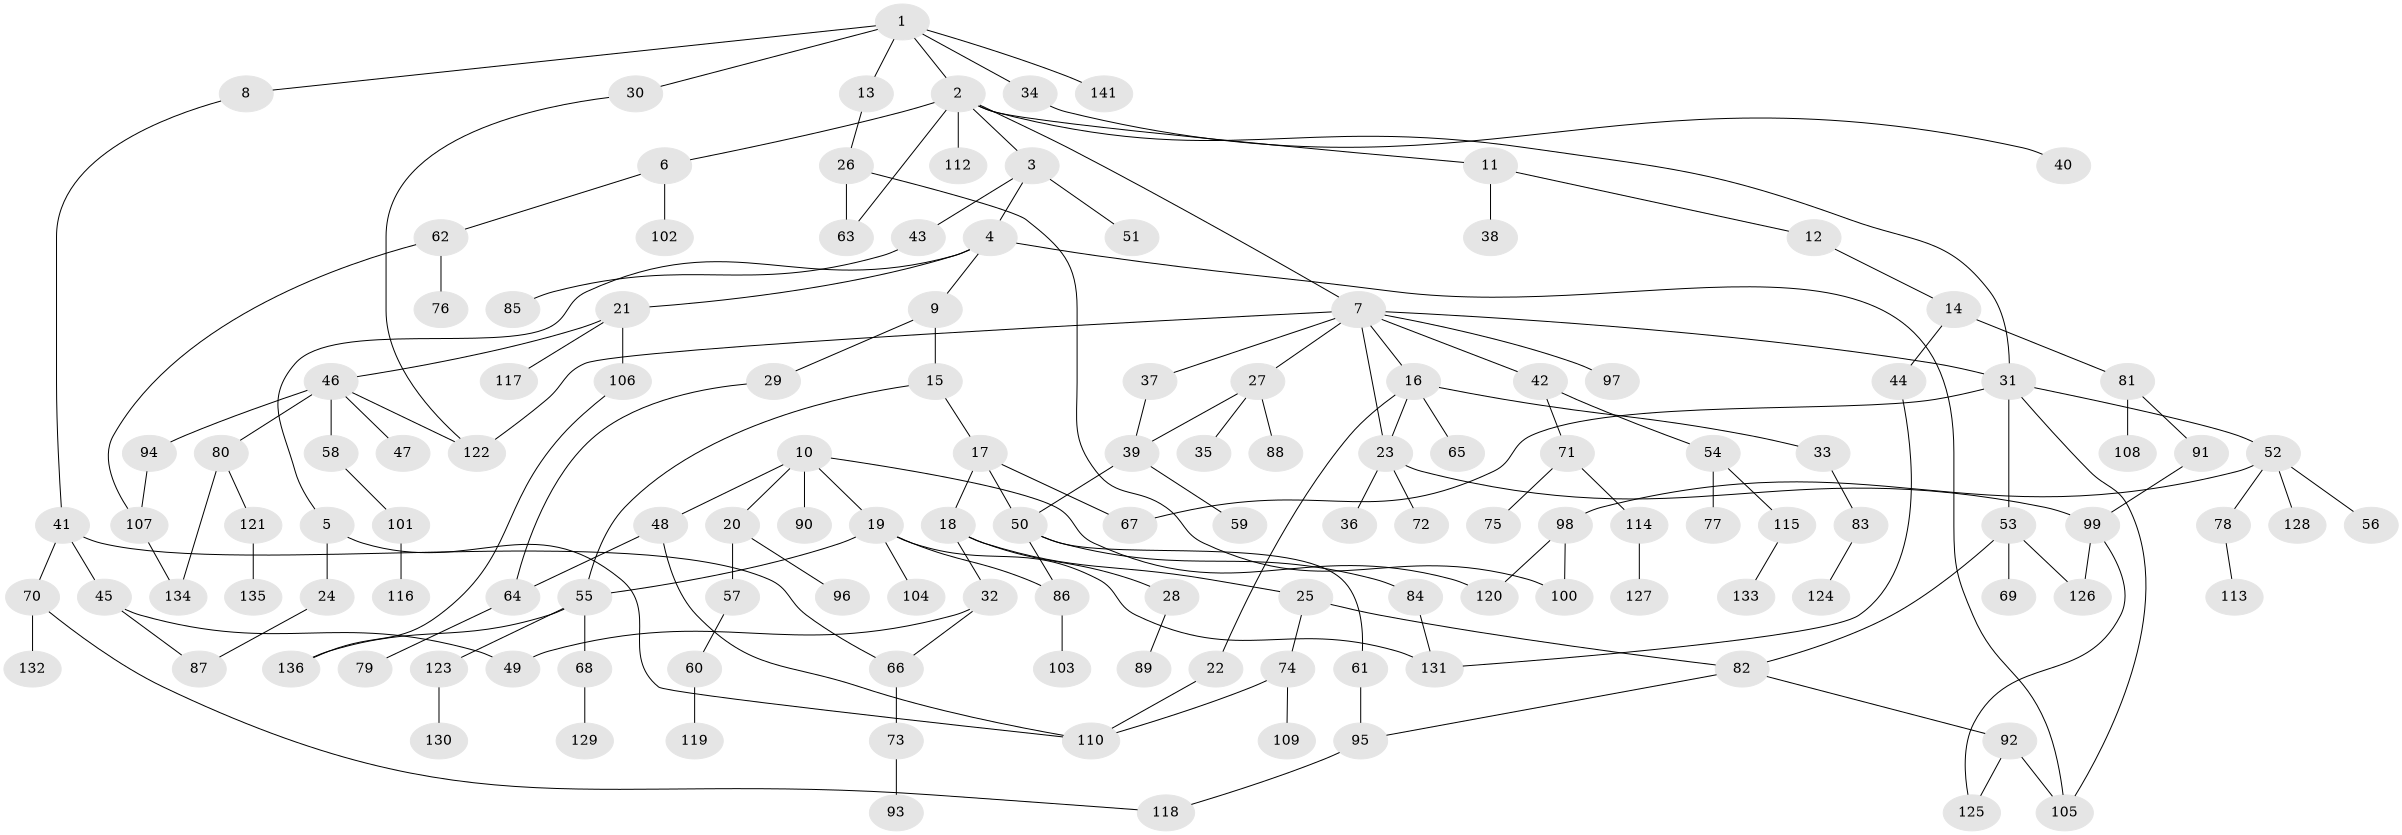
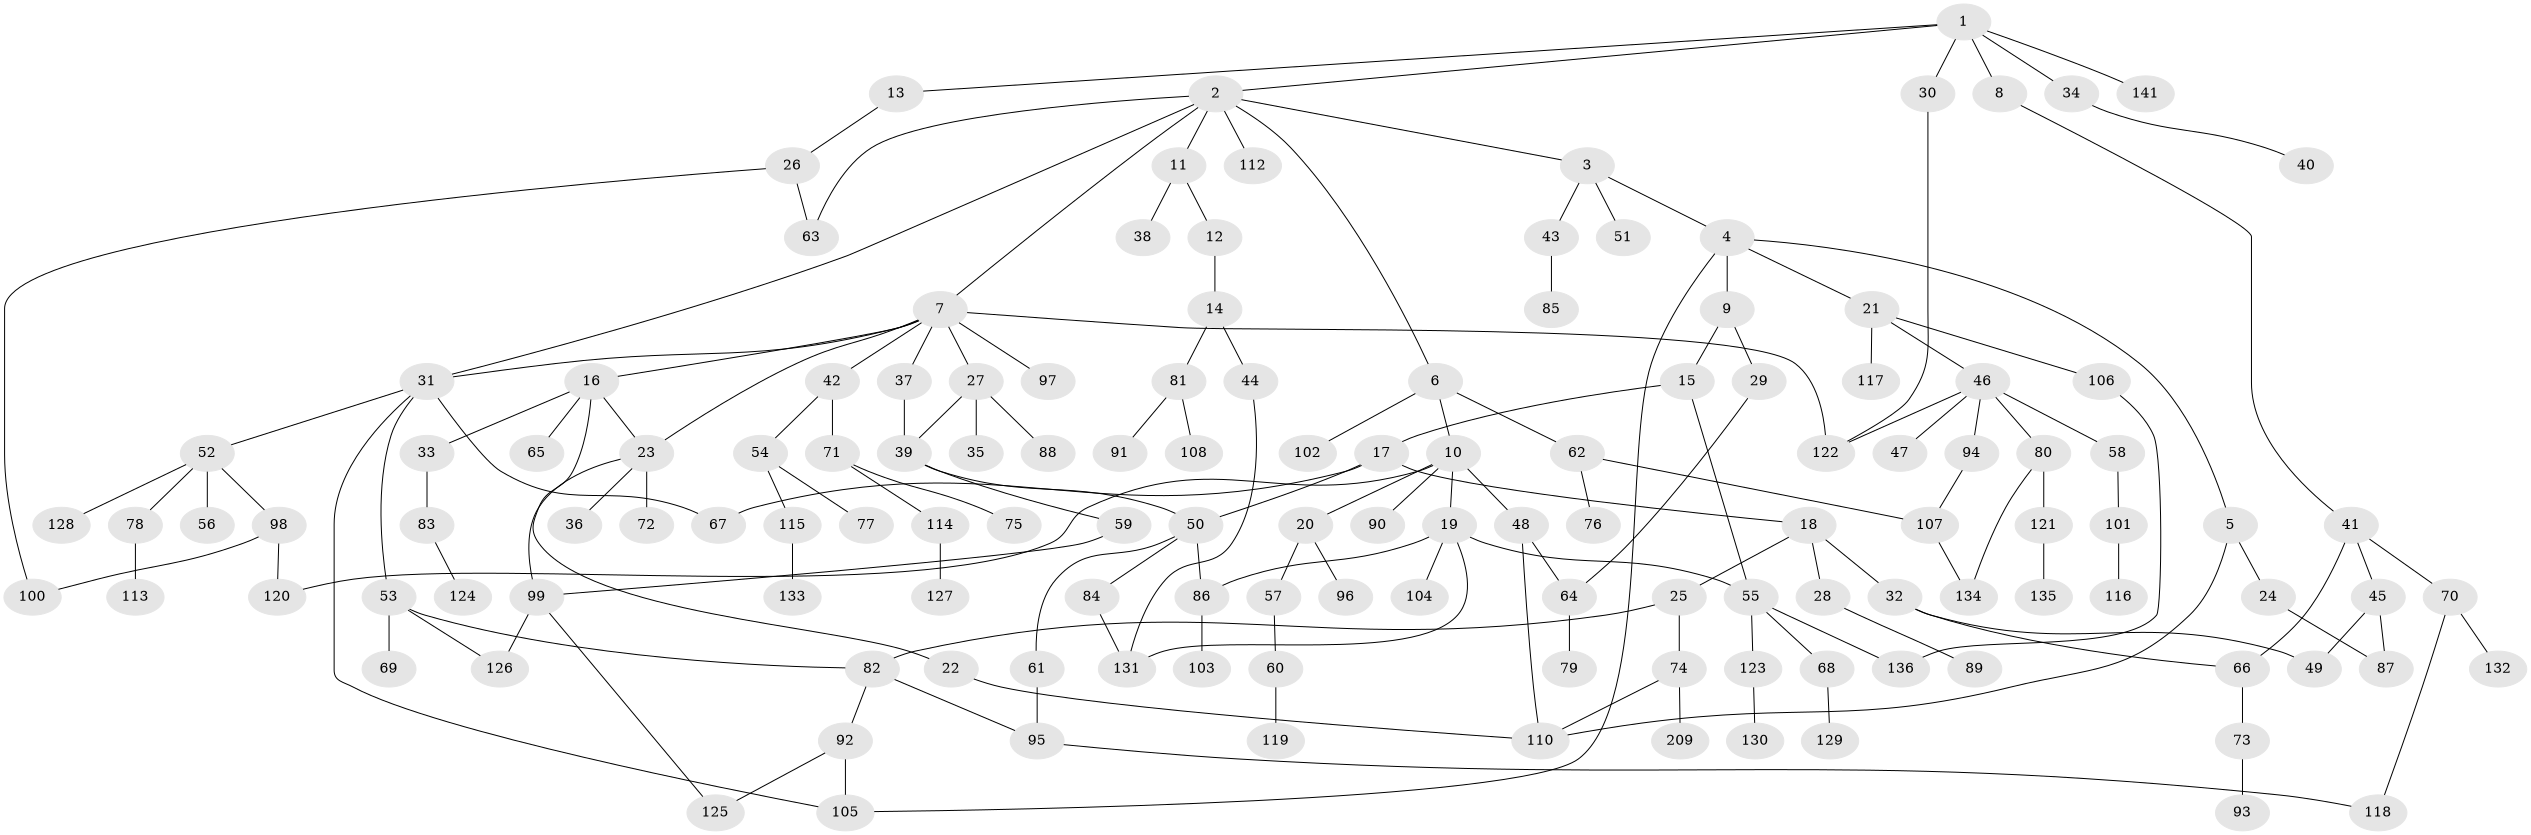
edge "6" -- "10": added
edge "91" -- "99": now "59" -- "99"
node "109": label "109" -> "209"
